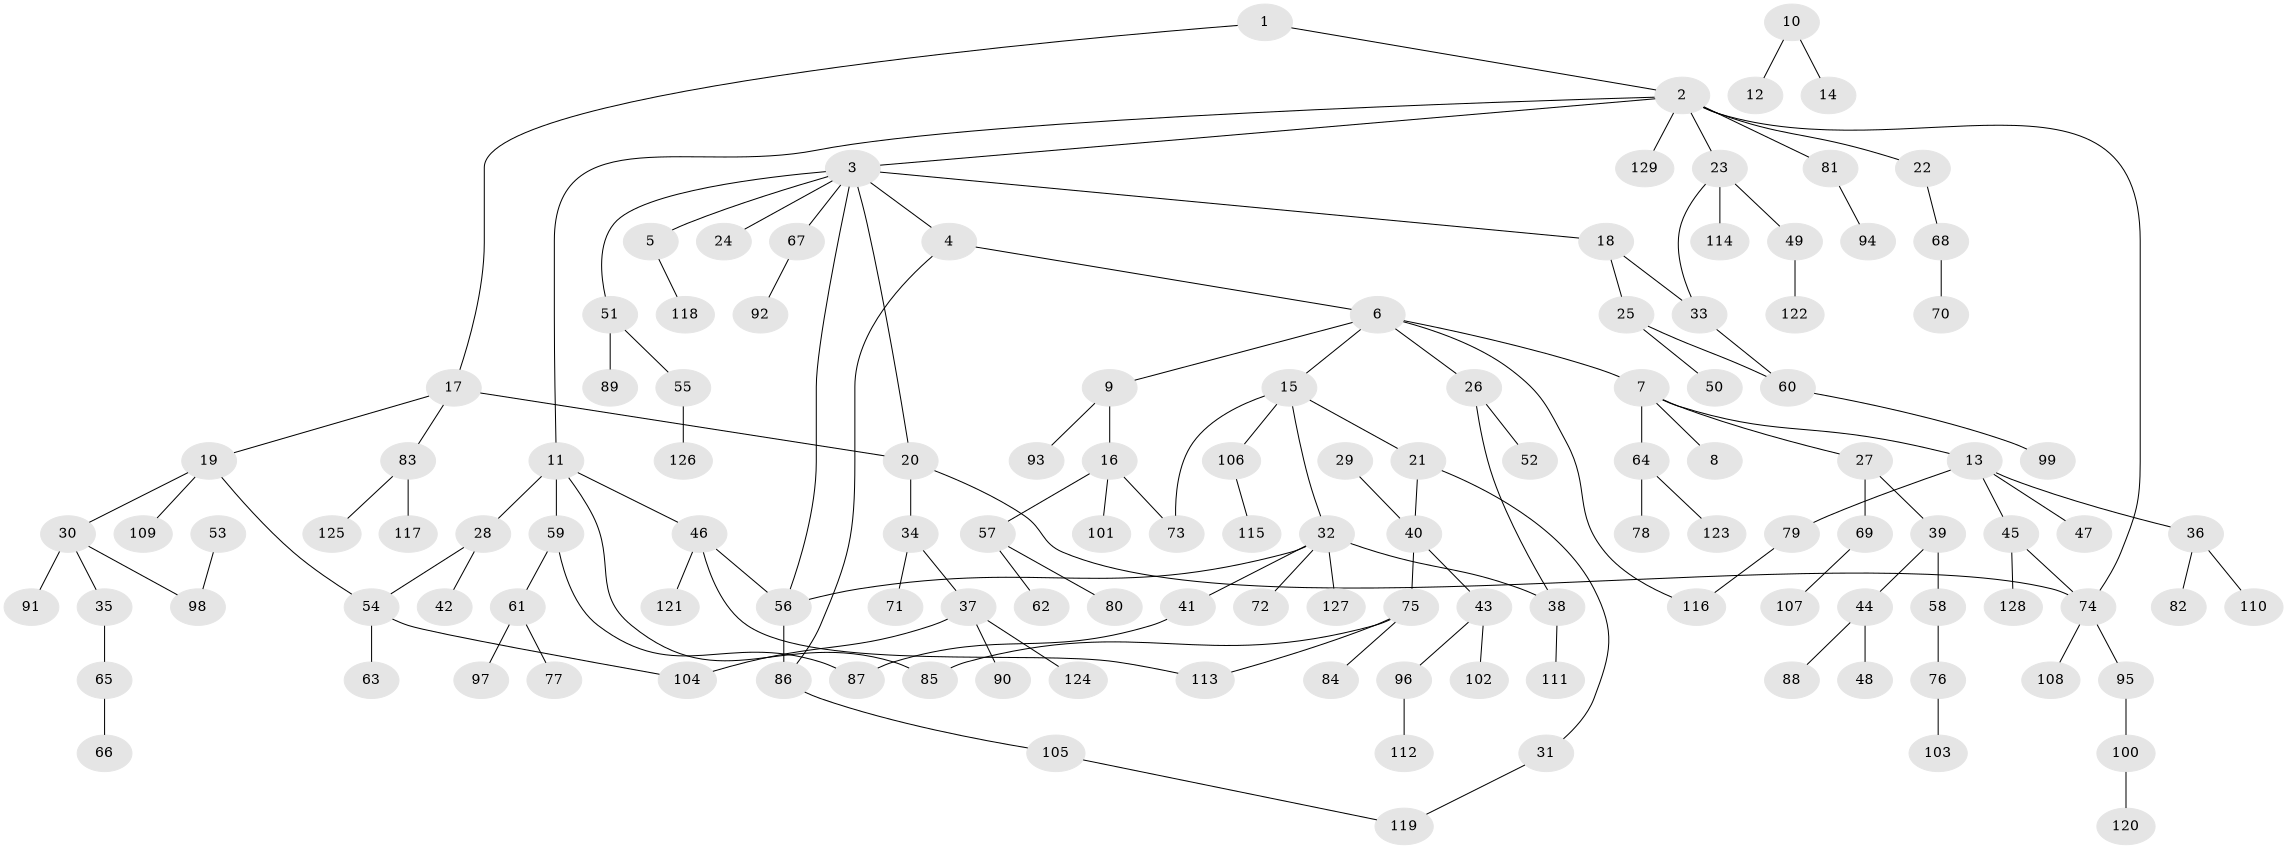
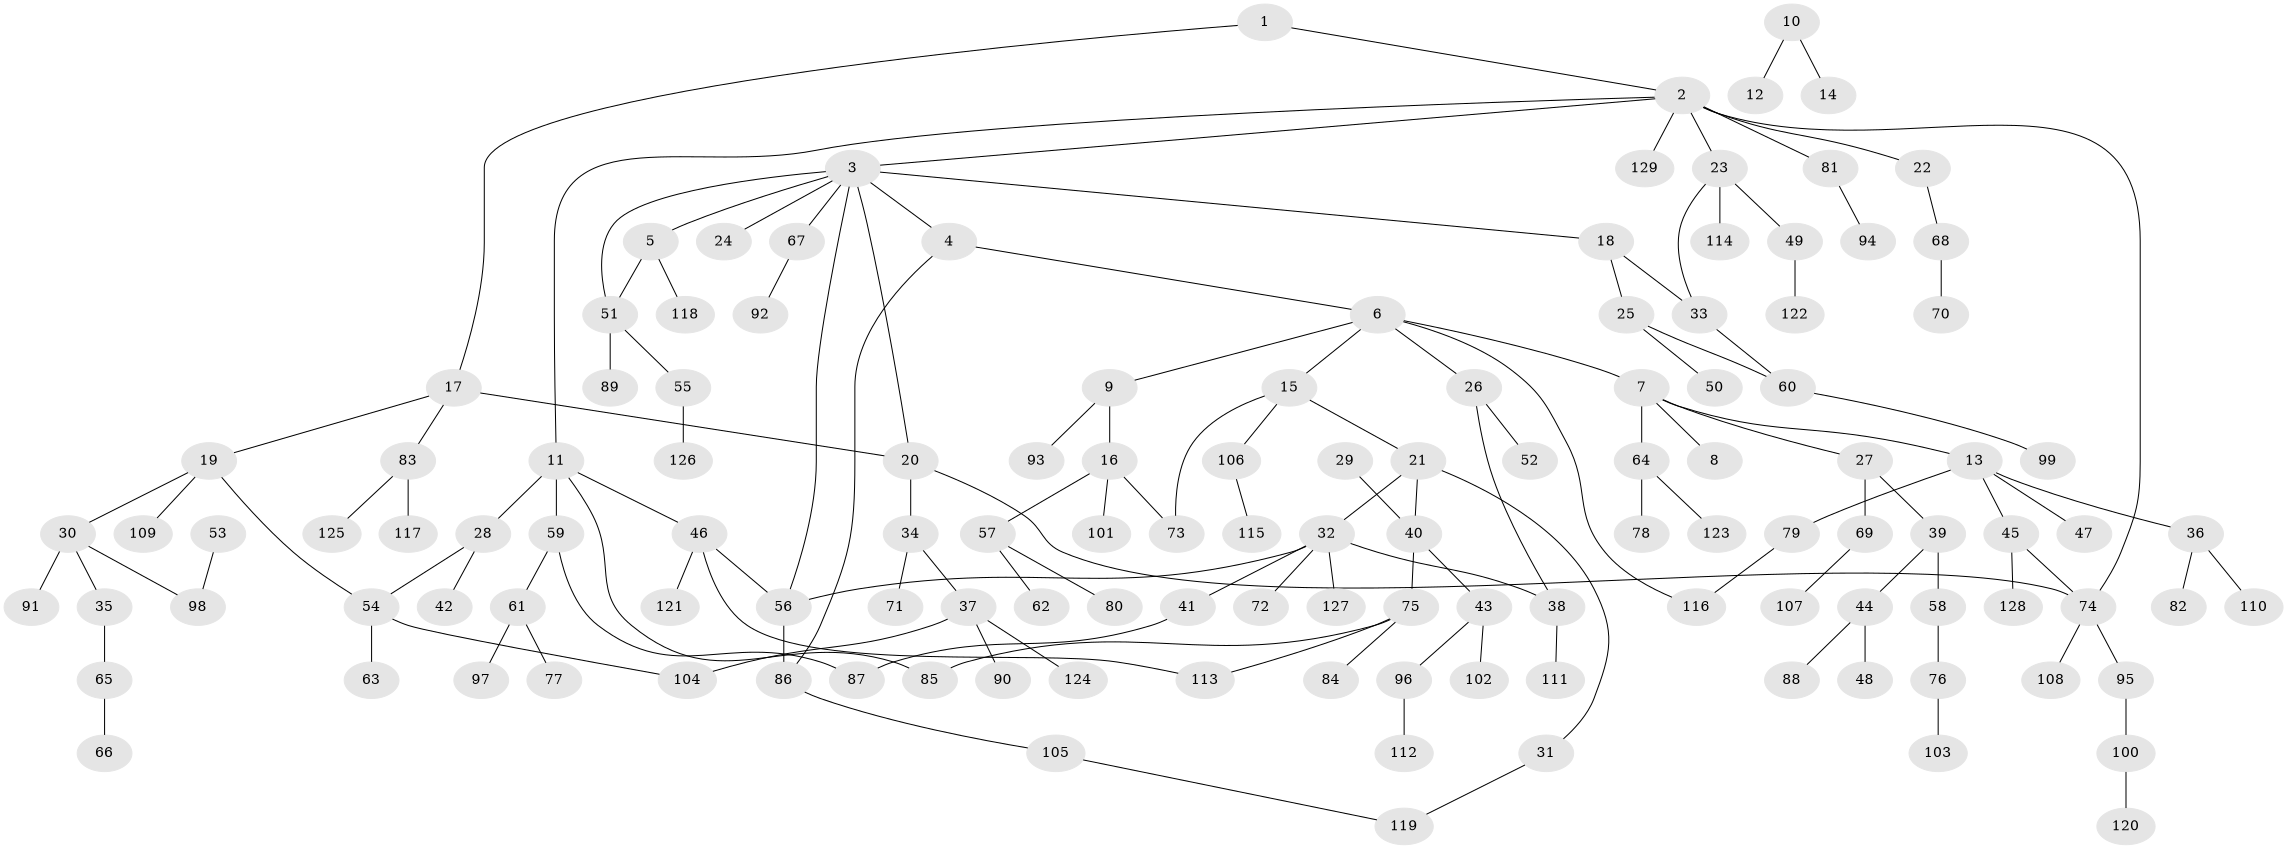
edge "5" -- "51": added
edge "15" -- "32": now "21" -- "32"
